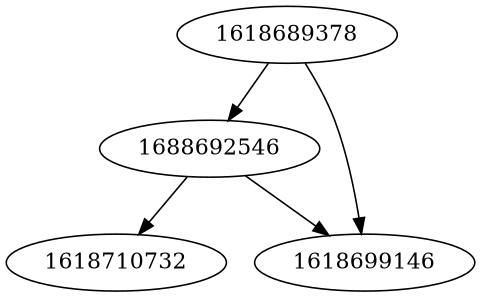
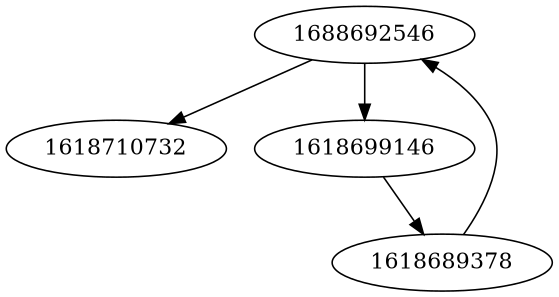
edge "1618689378" -> "1618699146": reversed
